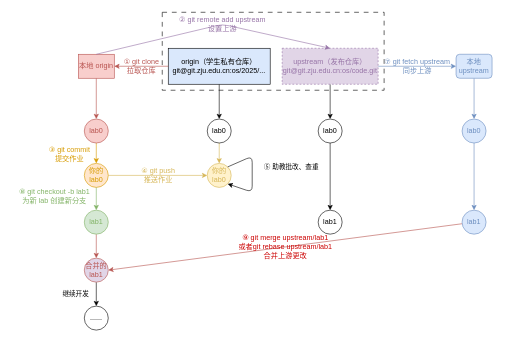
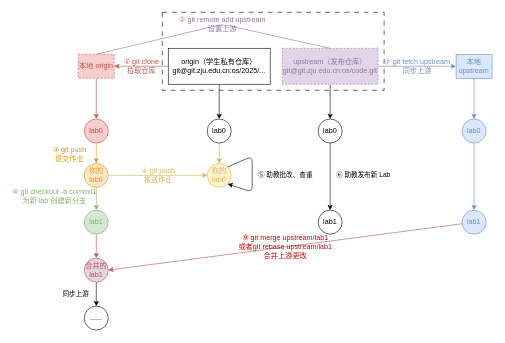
edge "本地 origin" -> "upstream（发布仓库） git@git.zju.edu.cn:os/code.git": arrowhead classic -> none
node "本地 origin": style solid -> dashed
node "origin（学生私有仓库） git@git.zju.edu.cn:os/2025/...": fillcolor #dae8fc -> #ffffff
node "本地 upstream": shape rounded rectangle -> rectangle
node "③ git commit 提交作业": label "③ git commit 提交作业" -> "③ git push 提交作业"
node "⑤ 助教批改、查重": moved (291, 167) -> (285, 176)
node "⑥ 助教发布新 Lab": added
node "⑧ git checkout -b lab1 为新 lab 创建新分支": label "⑧ git checkout -b lab1 为新 lab 创建新分支" -> "⑧ git checkout -b commit1 为新 lab 创建新分支"
node "继续开发": label "继续开发" -> "同步上游"
